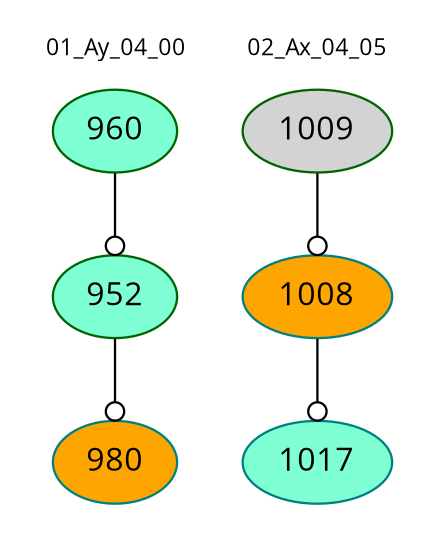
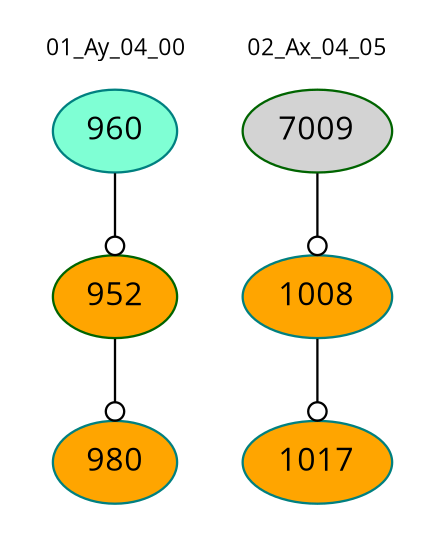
node "960": color darkgreen -> teal
node "1009": label "1009" -> "7009"
node "952": fillcolor aquamarine -> orange
node "1017": fillcolor aquamarine -> orange
